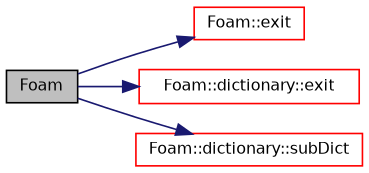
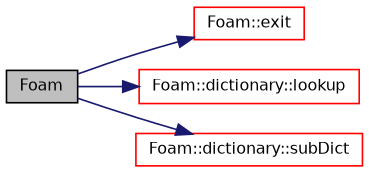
node "Foam::dictionary::exit": label "Foam::dictionary::exit" -> "Foam::dictionary::lookup"
